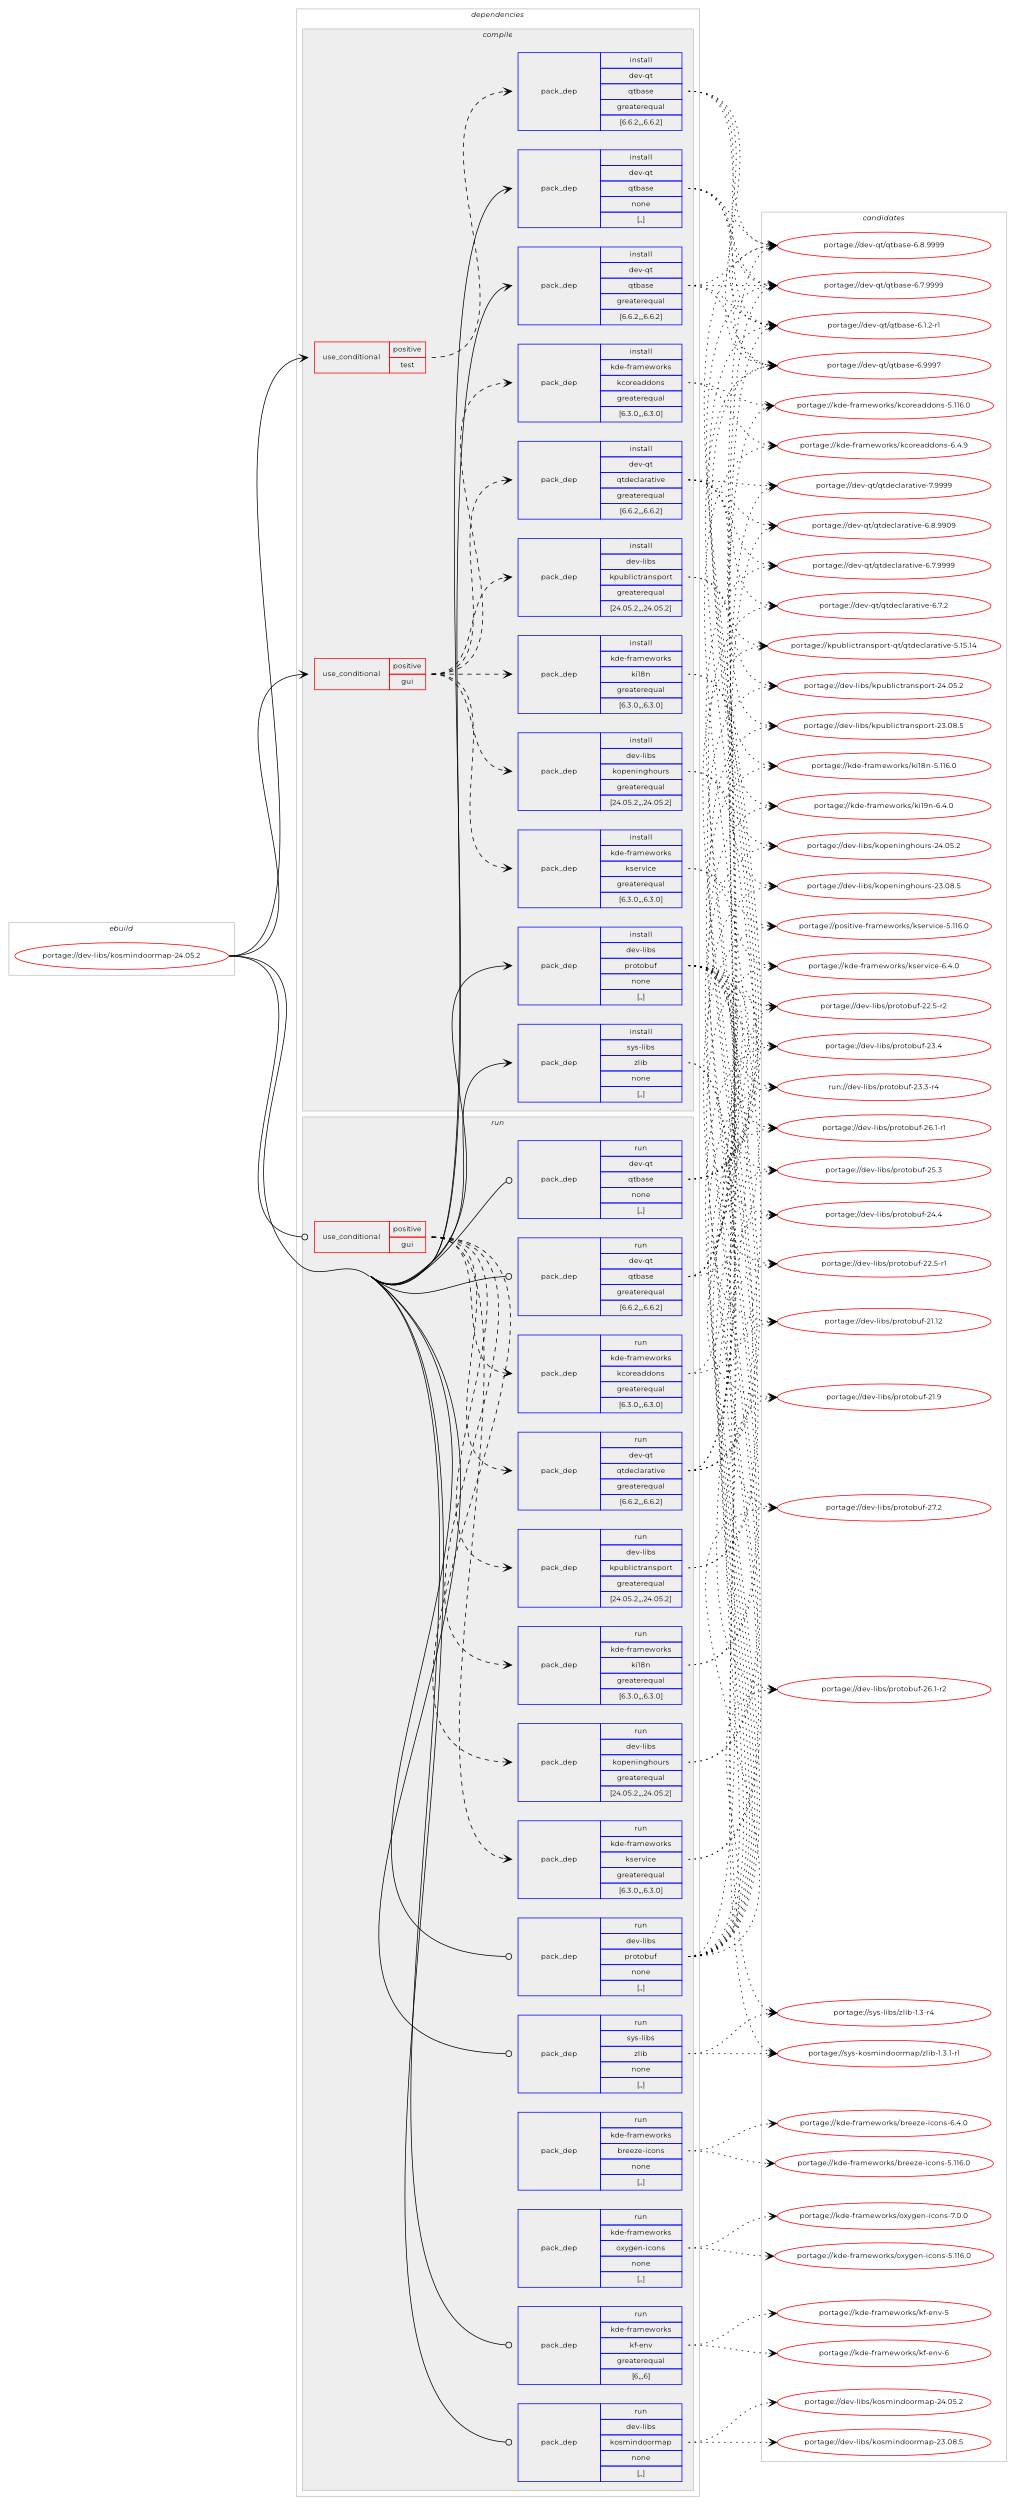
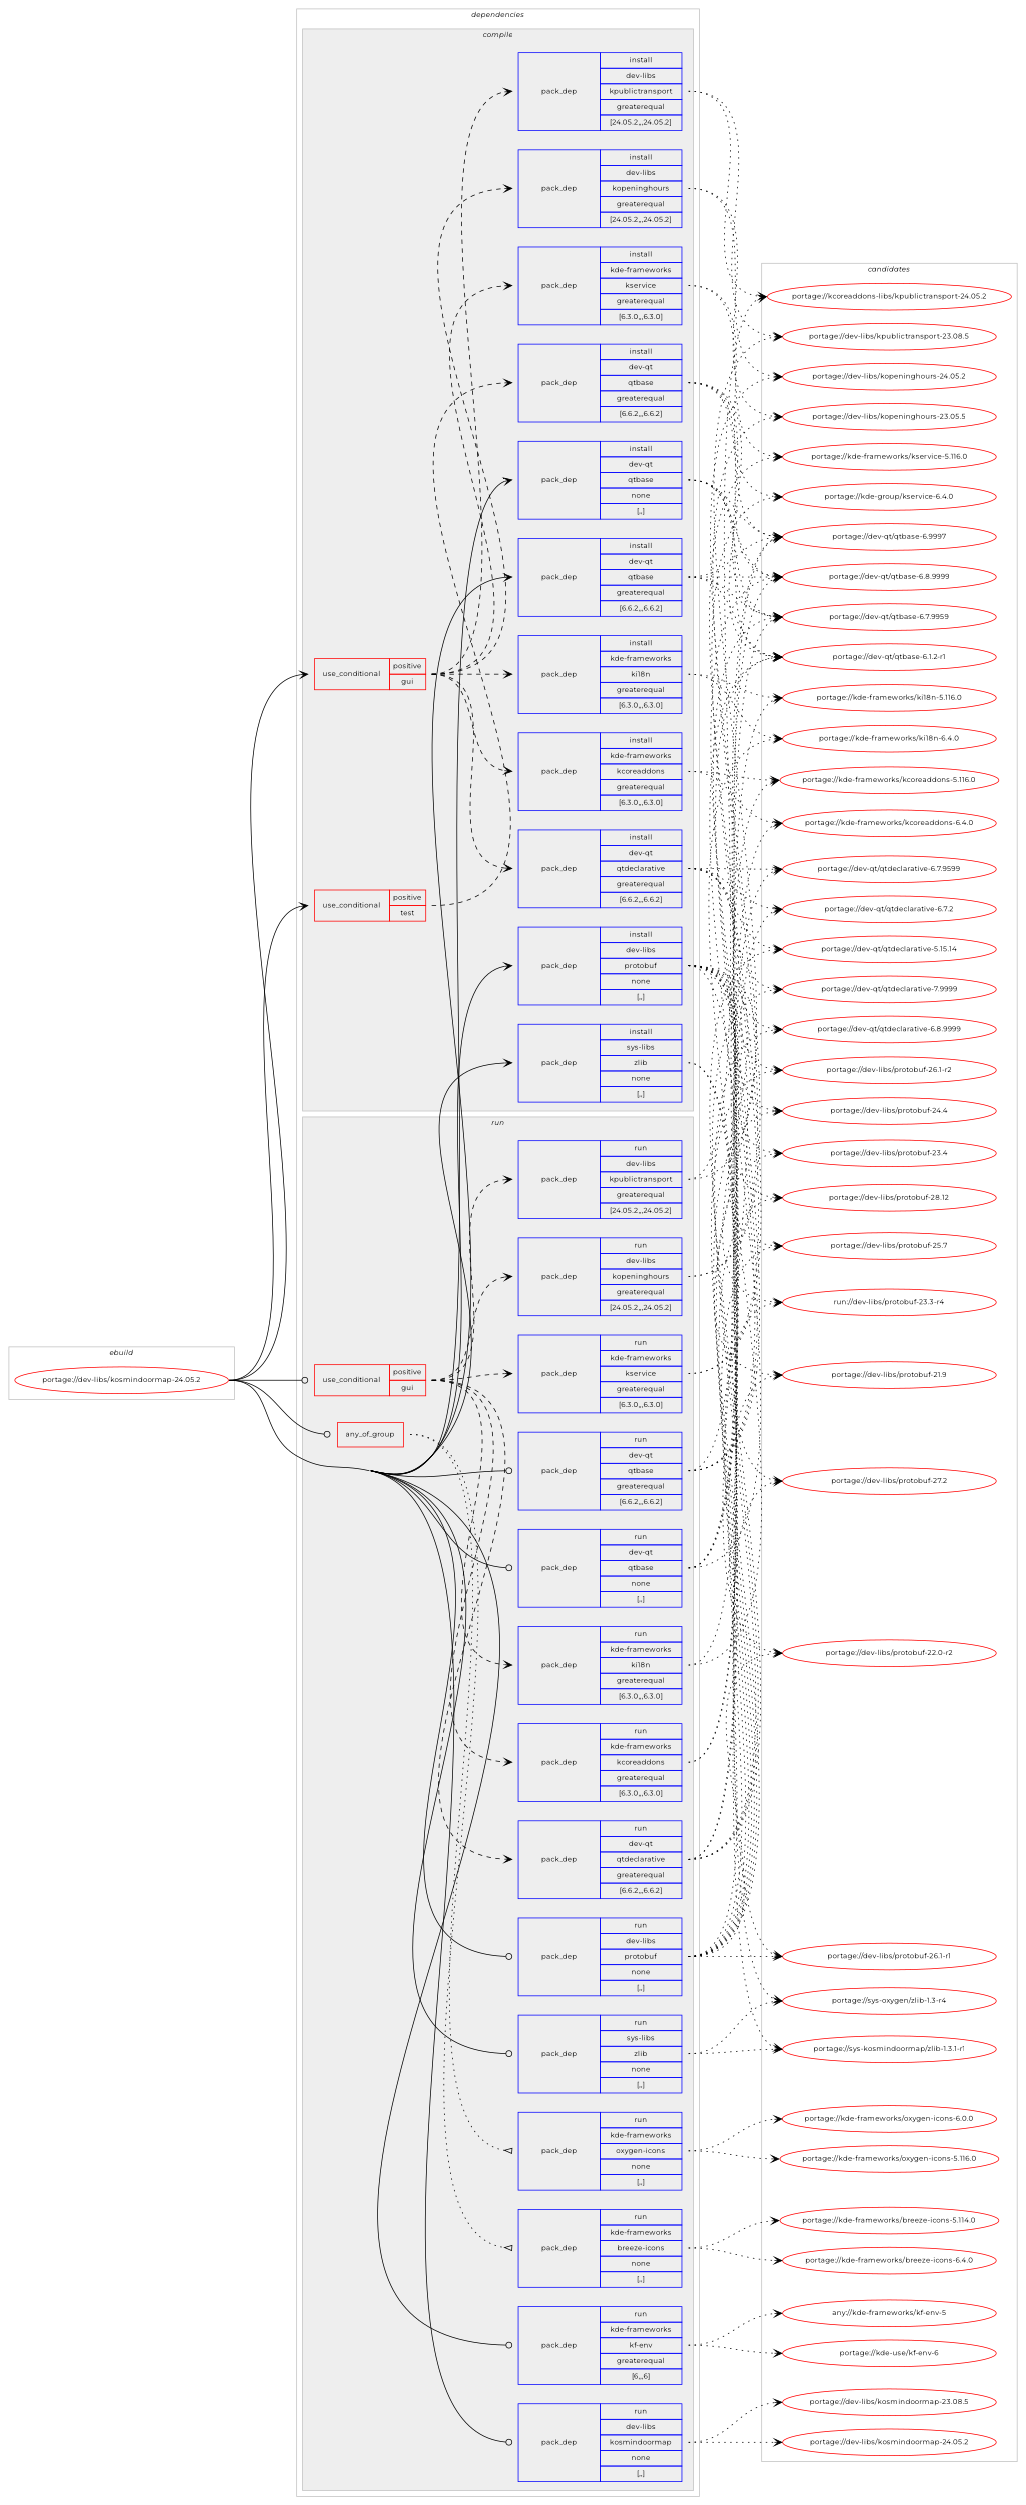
node "portage://dev-qt/qtbase-6.7.9999": label "portage://dev-qt/qtbase-6.7.9999" -> "portage://dev-qt/qtbase-6.7.9959"
node "portage://kde-frameworks/kcoreaddons-6.4.9": label "portage://kde-frameworks/kcoreaddons-6.4.9" -> "portage://kde-frameworks/kcoreaddons-6.4.0"
node "portage://dev-qt/qtdeclarative-6.8.9909": label "portage://dev-qt/qtdeclarative-6.8.9909" -> "portage://dev-qt/qtdeclarative-6.8.9999"
node "portage://dev-qt/qtdeclarative-6.7.9999": label "portage://dev-qt/qtdeclarative-6.7.9999" -> "portage://dev-qt/qtdeclarative-6.7.9599"
node "portage://kpublictransport-qt/qtdeclarative-5.15.14": label "portage://kpublictransport-qt/qtdeclarative-5.15.14" -> "portage://dev-qt/qtdeclarative-5.15.14"
node "portage://dev-libs/kpublictransport-24.05.2": label "portage://dev-libs/kpublictransport-24.05.2" -> "portage://kcoreaddons-libs/kpublictransport-24.05.2"
node "portage://kde-frameworks/ki19n-6.4.0": label "portage://kde-frameworks/ki19n-6.4.0" -> "portage://kde-frameworks/ki18n-6.4.0"
node "portage://dev-libs/kopeninghours-23.08.5": label "portage://dev-libs/kopeninghours-23.08.5" -> "portage://dev-libs/kopeninghours-23.05.5"
node "portage://positive-frameworks/kservice-5.116.0": label "portage://positive-frameworks/kservice-5.116.0" -> "portage://kde-frameworks/kservice-5.116.0"
node "portage://kde-frameworks/kservice-6.4.0": label "portage://kde-frameworks/kservice-6.4.0" -> "portage://kde-group/kservice-6.4.0"
node "portage://dev-libs/protobuf-22.5-r2": label "portage://dev-libs/protobuf-22.5-r2" -> "portage://dev-libs/protobuf-22.0-r2"
node "portage://dev-libs/protobuf-25.3": label "portage://dev-libs/protobuf-25.3" -> "portage://dev-libs/protobuf-25.7"
node "portage://dev-libs/protobuf-22.5-r1": removed
node "portage://dev-libs/protobuf-21.12": label "portage://dev-libs/protobuf-21.12" -> "portage://dev-libs/protobuf-28.12"
node "any_of_group": added
node "portage://sys-libs/zlib-1.3-r4": label "portage://sys-libs/zlib-1.3-r4" -> "portage://sys-oxygen/zlib-1.3-r4"
node "portage://kde-frameworks/breeze-icons-5.116.0": label "portage://kde-frameworks/breeze-icons-5.116.0" -> "portage://kde-frameworks/breeze-icons-5.114.0"
node "portage://kde-frameworks/oxygen-icons-7.0.0": label "portage://kde-frameworks/oxygen-icons-7.0.0" -> "portage://kde-frameworks/oxygen-icons-6.0.0"
node "portage://kde-frameworks/kf-env-5": label "portage://kde-frameworks/kf-env-5" -> "any://kde-frameworks/kf-env-5"
node "portage://kde-frameworks/kf-env-6": label "portage://kde-frameworks/kf-env-6" -> "portage://kde-use/kf-env-6"
